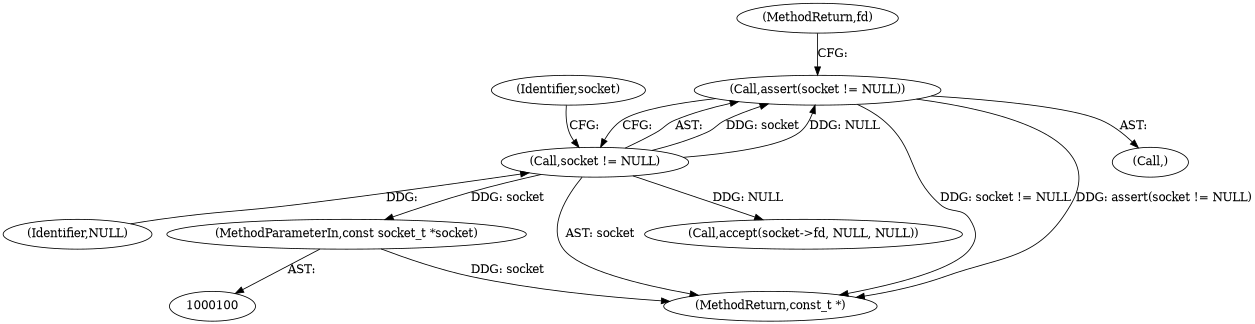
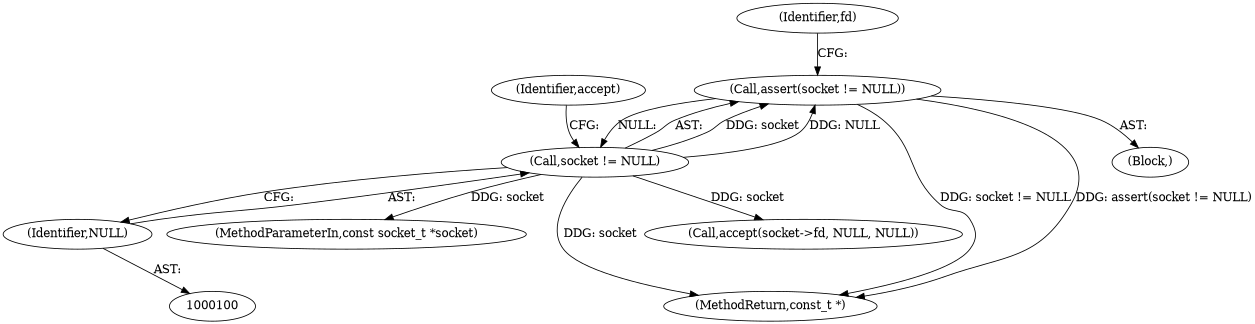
node "(MethodReturn,fd)": label "(MethodReturn,fd)" -> "(Identifier,fd)"
node "(Identifier,socket)": label "(Identifier,socket)" -> "(Identifier,accept)"
edge "(Call,assert(socket != NULL))" -> "(Call,socket != NULL)": label "CFG: " -> "NULL: "
node "(Call,)": label "(Call,)" -> "(Block,)"
edge "(Call,socket != NULL)" -> "(Identifier,NULL)": added, label "CFG:"
edge "(Identifier,NULL)" -> "(Call,socket != NULL)": label "DDG: " -> "AST: "
edge "(Call,socket != NULL)" -> "(Call,accept(socket->fd, NULL, NULL))": label "DDG: NULL" -> "DDG: socket"
edge "(Call,socket != NULL)" -> "(MethodReturn,const_t *)": label "AST: socket" -> "DDG: socket"
edge "(MethodParameterIn,const socket_t *socket)" -> "1000100": now "(Identifier,NULL)" -> "1000100"
edge "(MethodParameterIn,const socket_t *socket)" -> "(MethodReturn,const_t *)": removed, label "DDG: socket"
